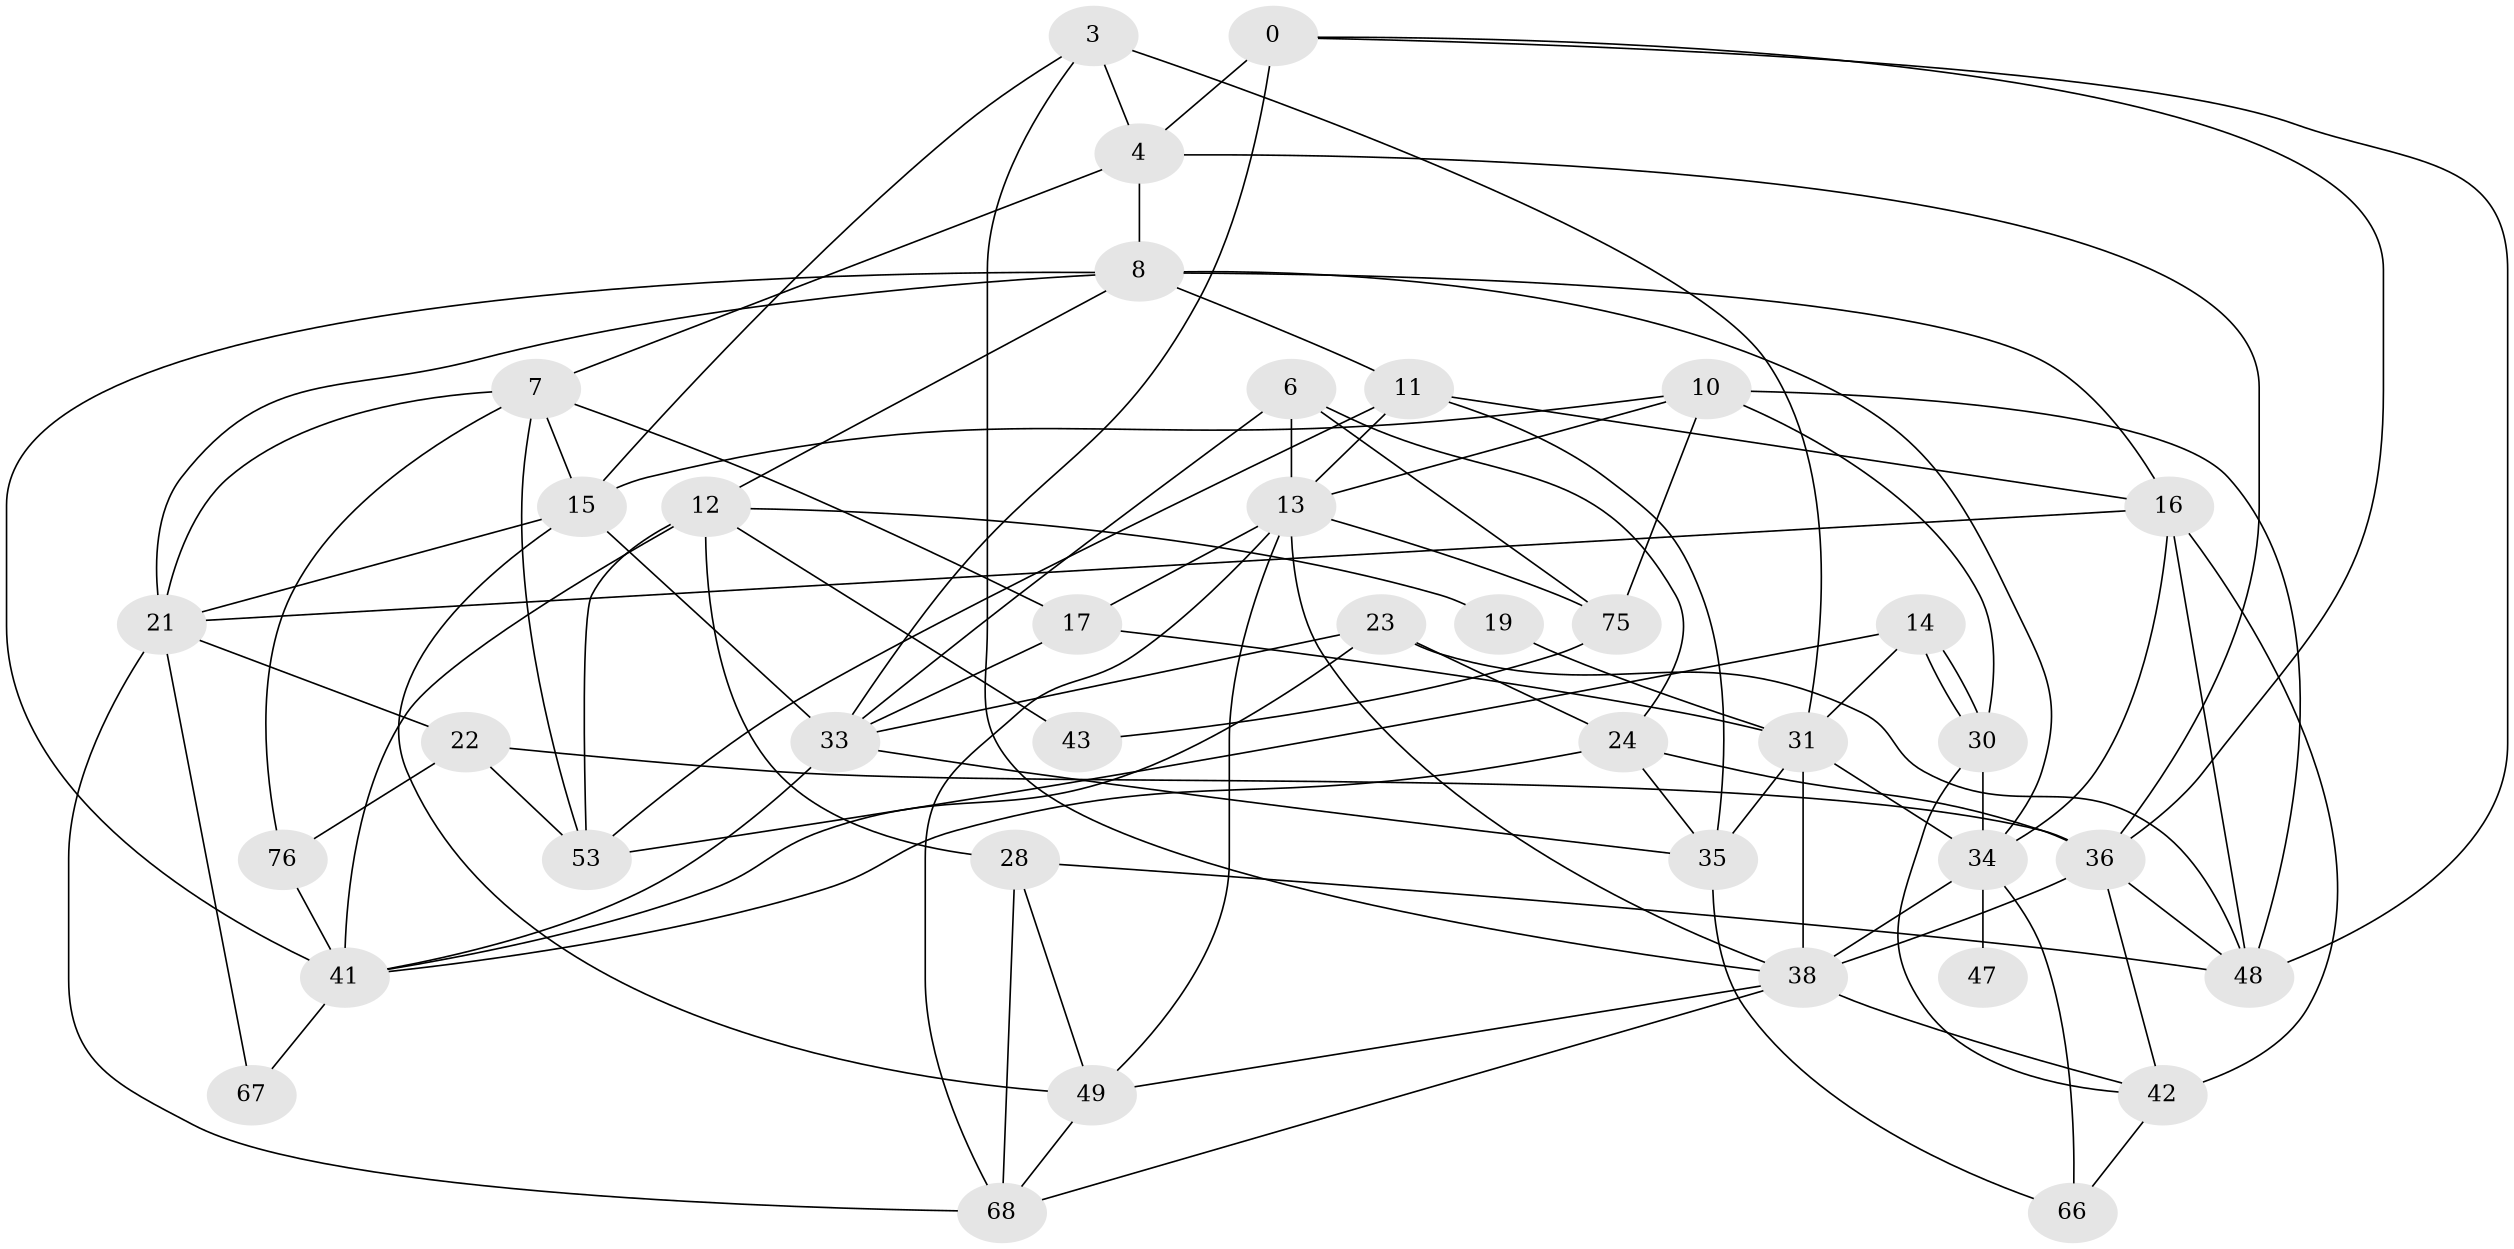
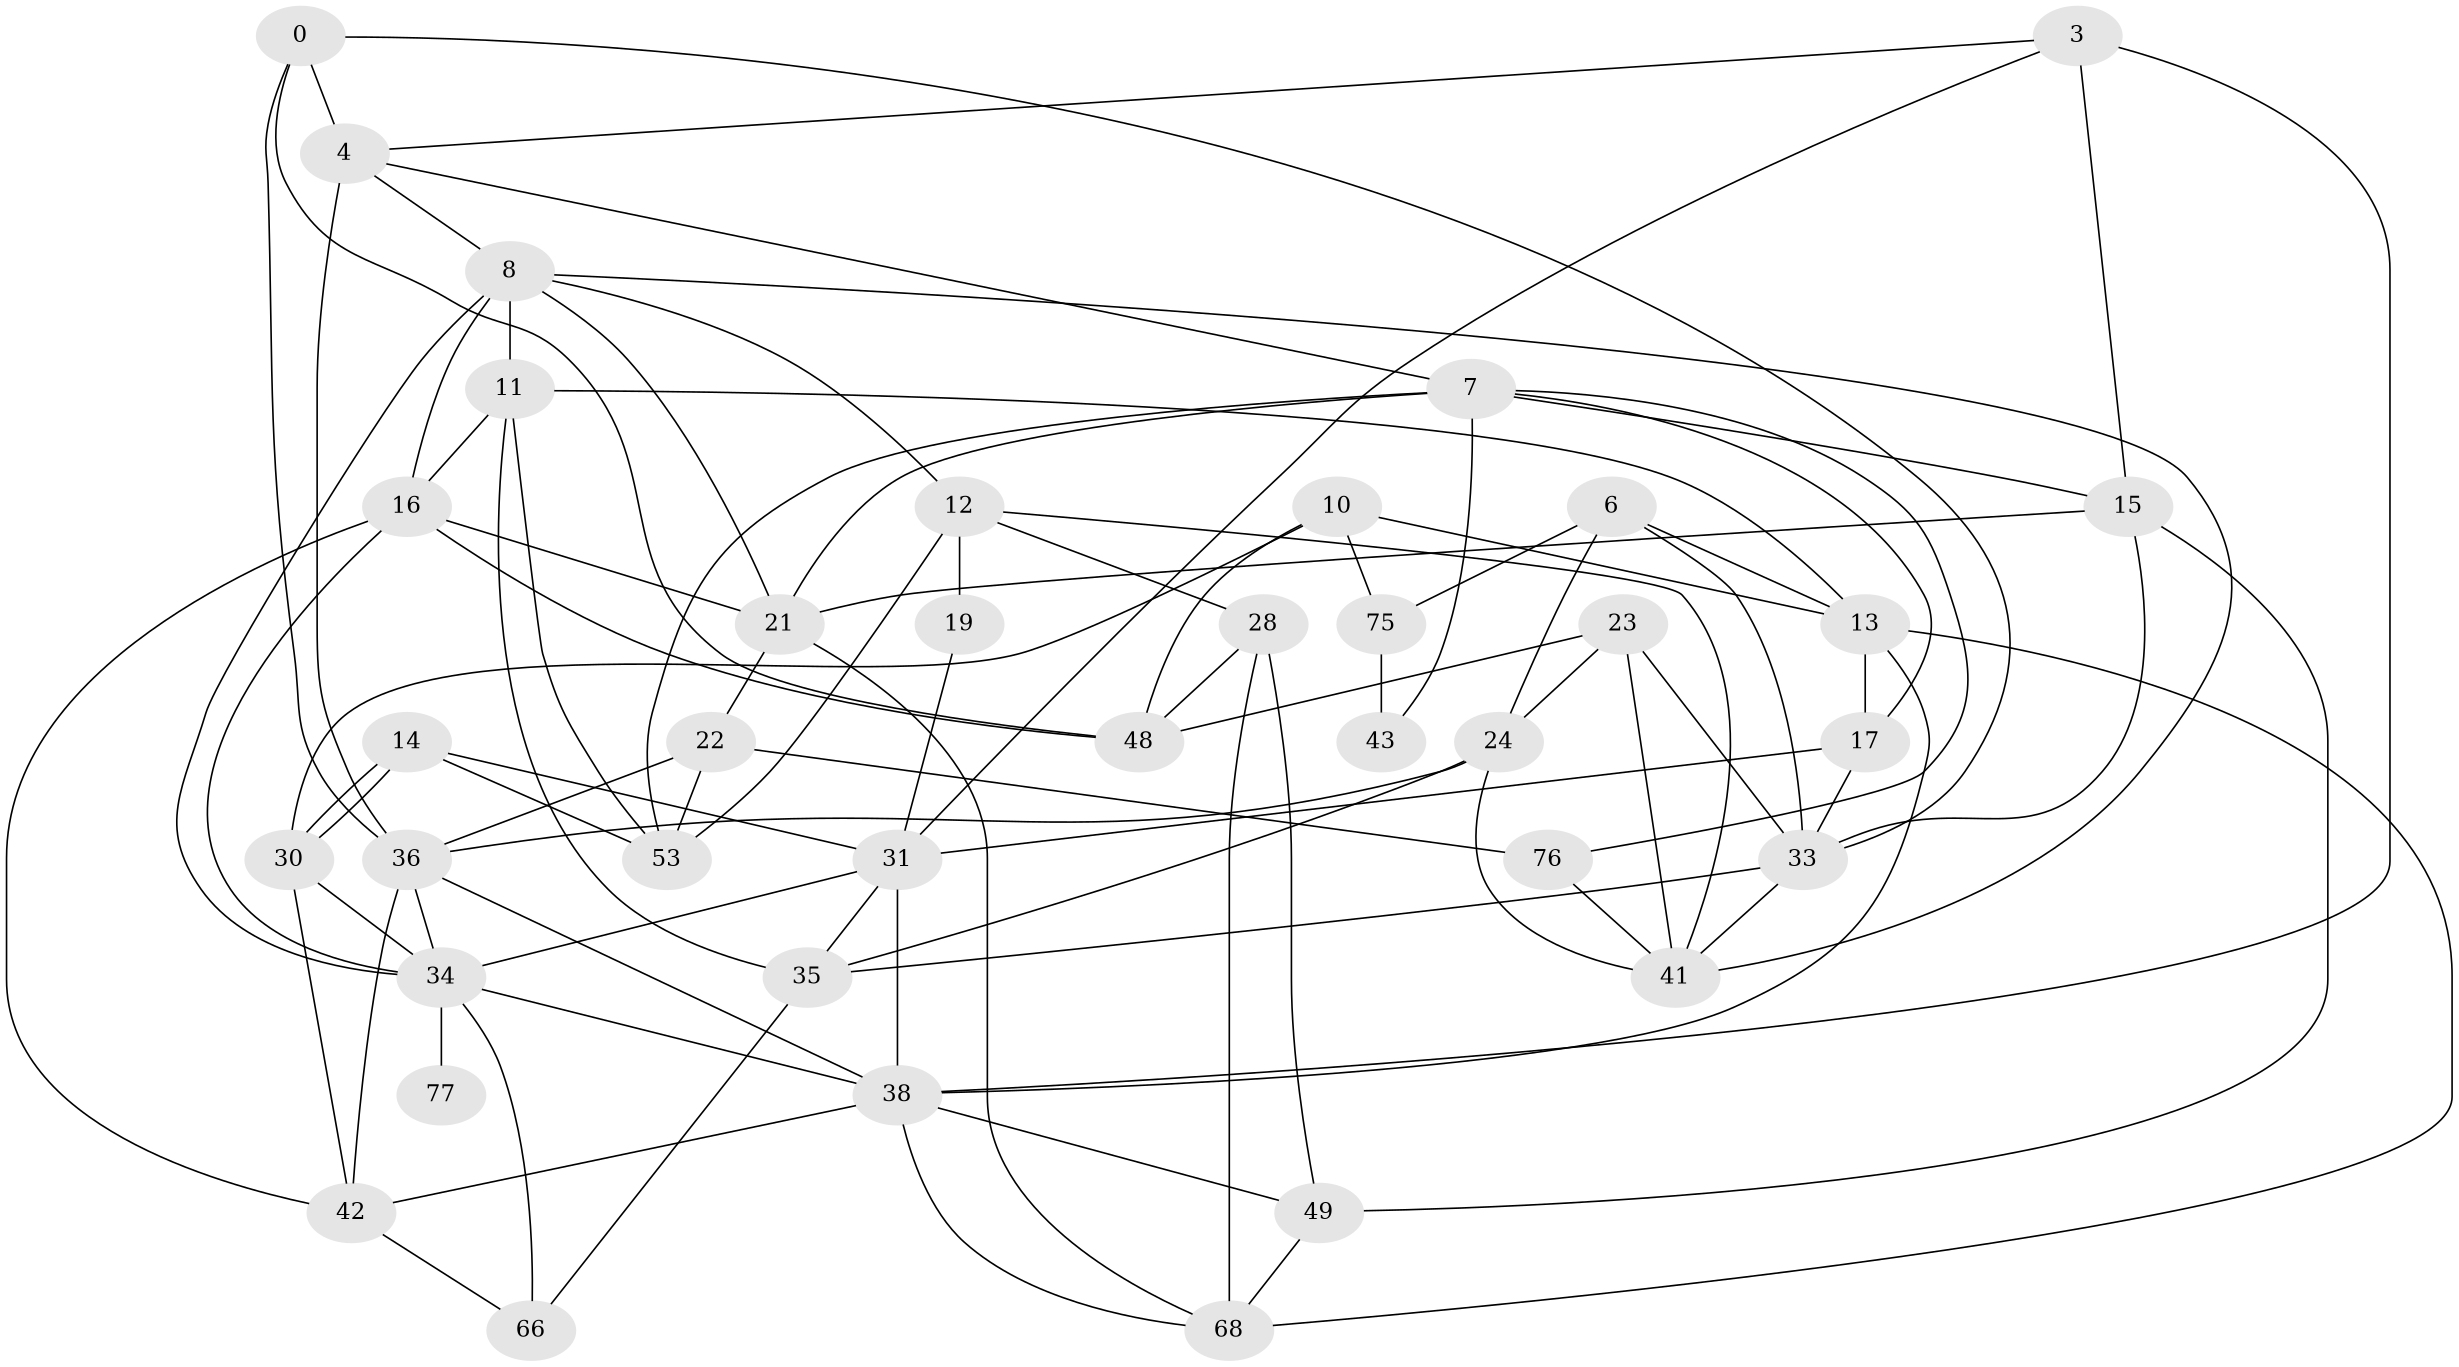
edge "10" -- "15": removed
edge "13" -- "75": removed
edge "12" -- "43": now "7" -- "43"
edge "13" -- "49": removed
edge "36" -- "48": now "36" -- "34"
node "47": label "47" -> "77"
node "67": removed
